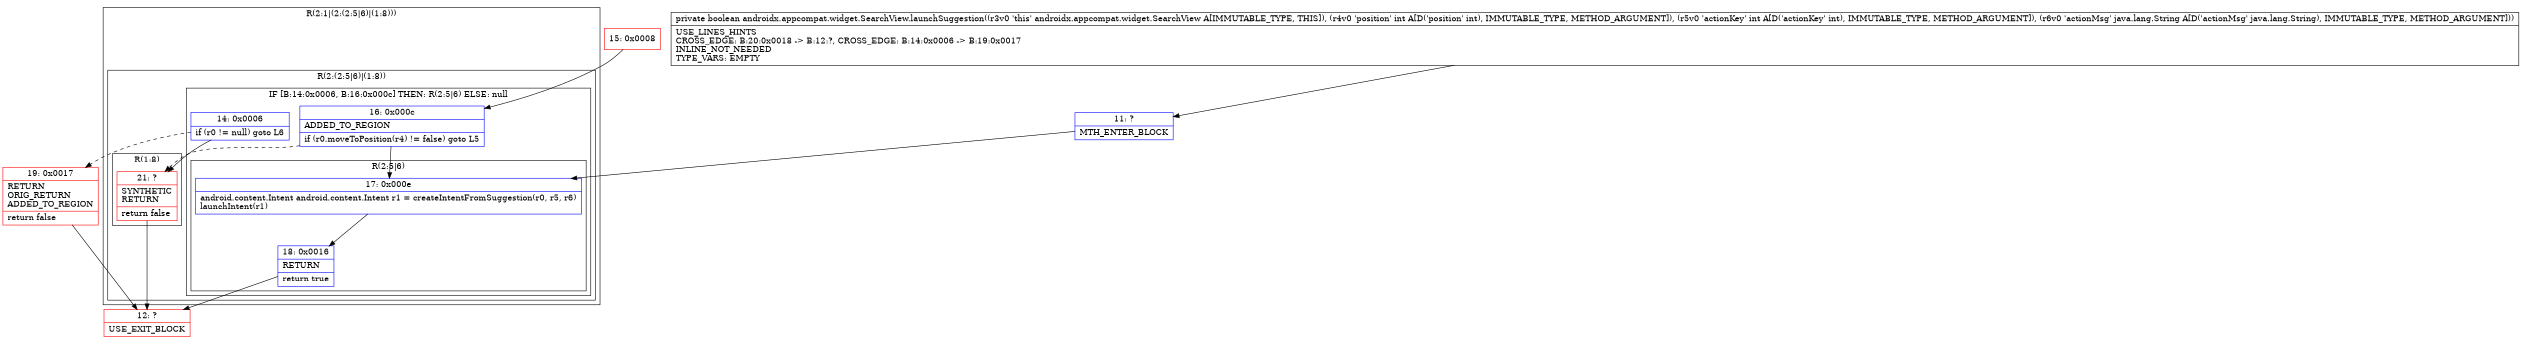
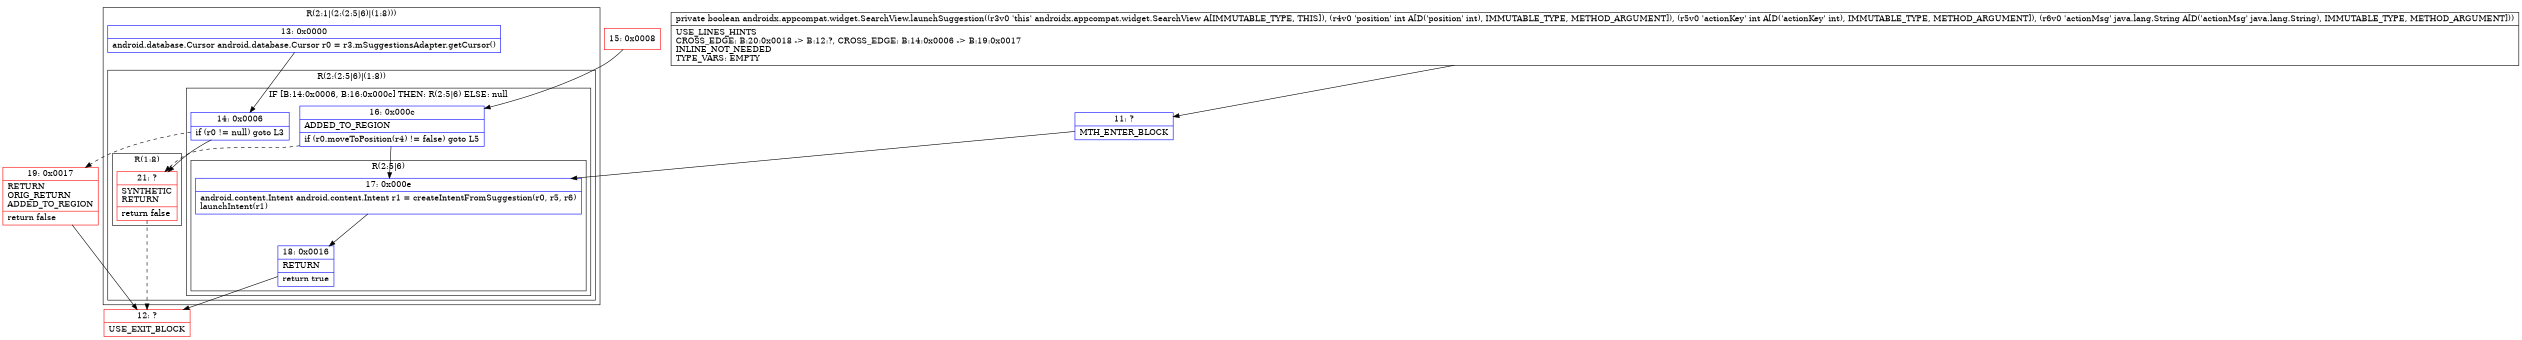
node "13: 0x0000": added
node "14: 0x0006": text "if (r0 != null) goto L6" -> "if (r0 != null) goto L3"
edge "21: ?" -> "12: ?": style solid -> dashed
